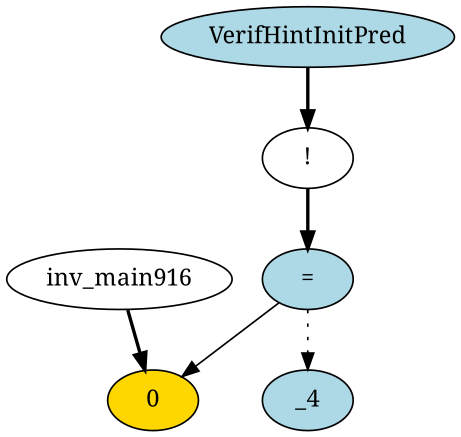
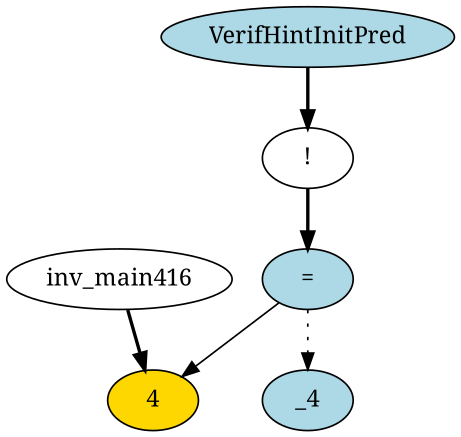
node "inv_main916": label "inv_main916" -> "inv_main416"
node "0": label "0" -> "4"
